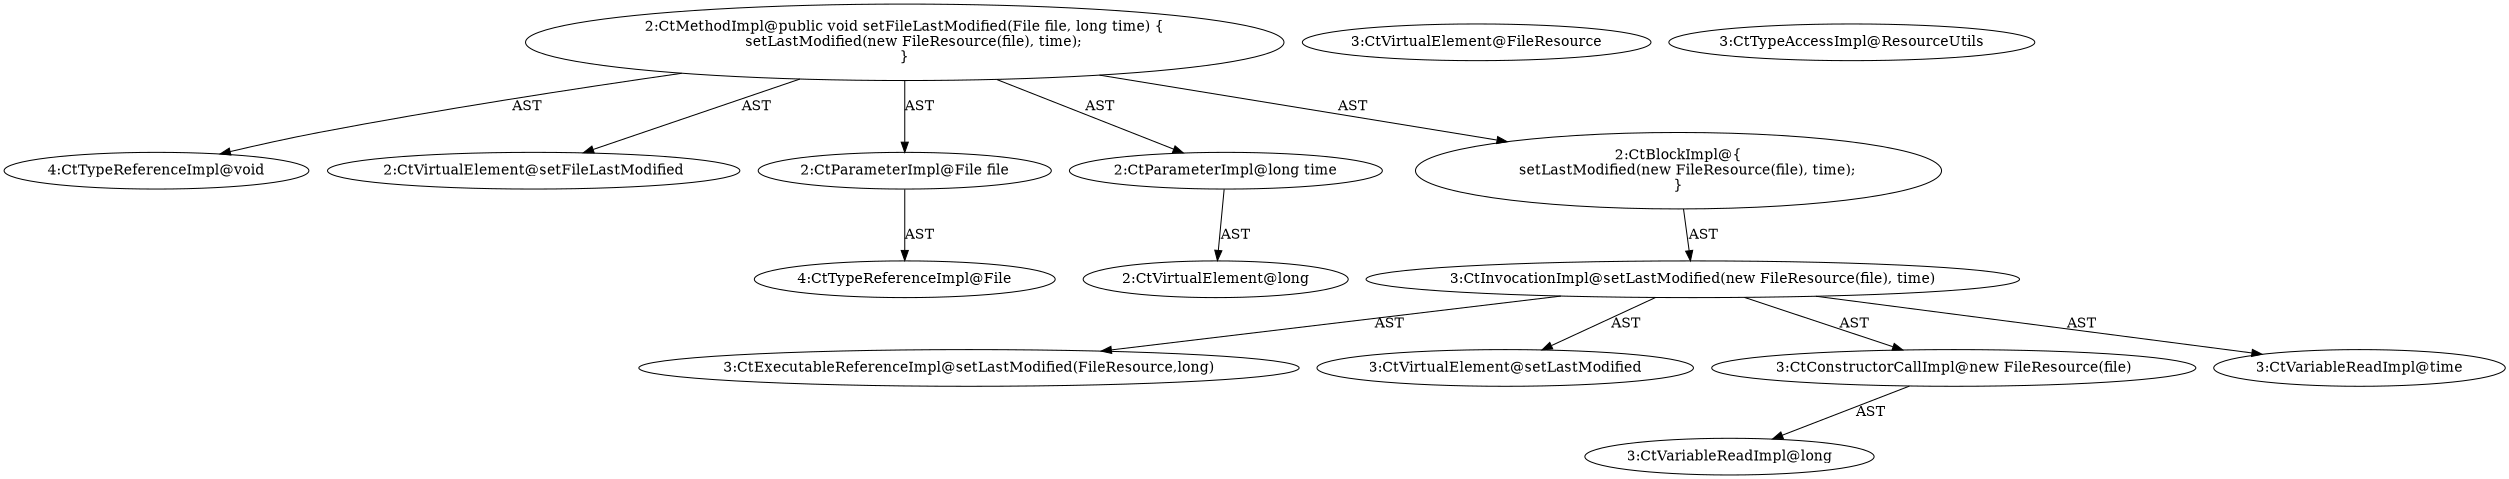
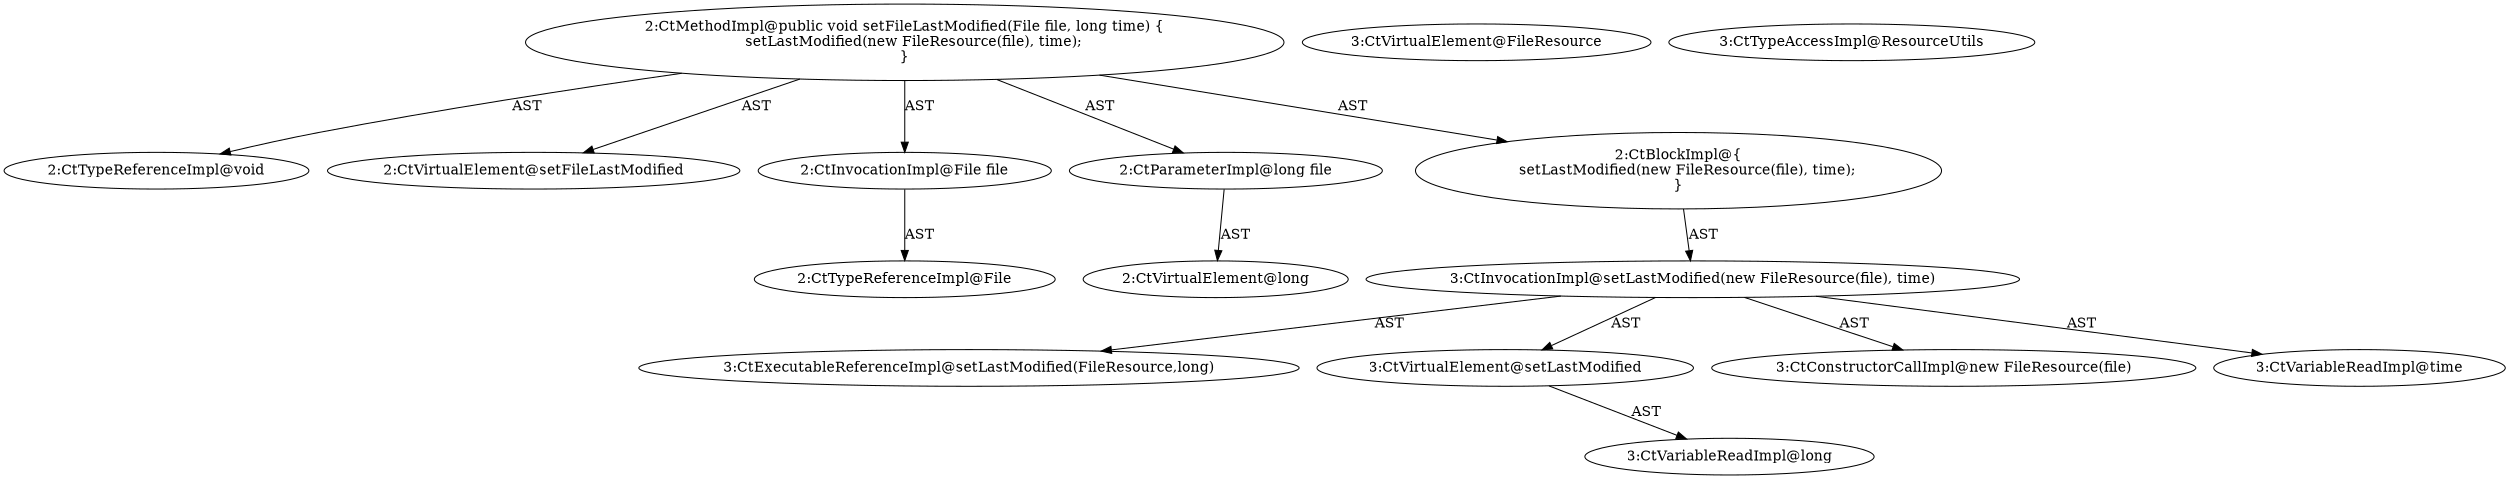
node "4:CtTypeReferenceImpl@void": label "4:CtTypeReferenceImpl@void" -> "2:CtTypeReferenceImpl@void"
node "2:CtParameterImpl@File file": label "2:CtParameterImpl@File file" -> "2:CtInvocationImpl@File file"
node "2:CtParameterImpl@long time": label "2:CtParameterImpl@long time" -> "2:CtParameterImpl@long file"
node "4:CtTypeReferenceImpl@File": label "4:CtTypeReferenceImpl@File" -> "2:CtTypeReferenceImpl@File"
edge "3:CtConstructorCallImpl@new FileResource(file)" -> "3:CtVariableReadImpl@long": now "3:CtVirtualElement@setLastModified" -> "3:CtVariableReadImpl@long"
